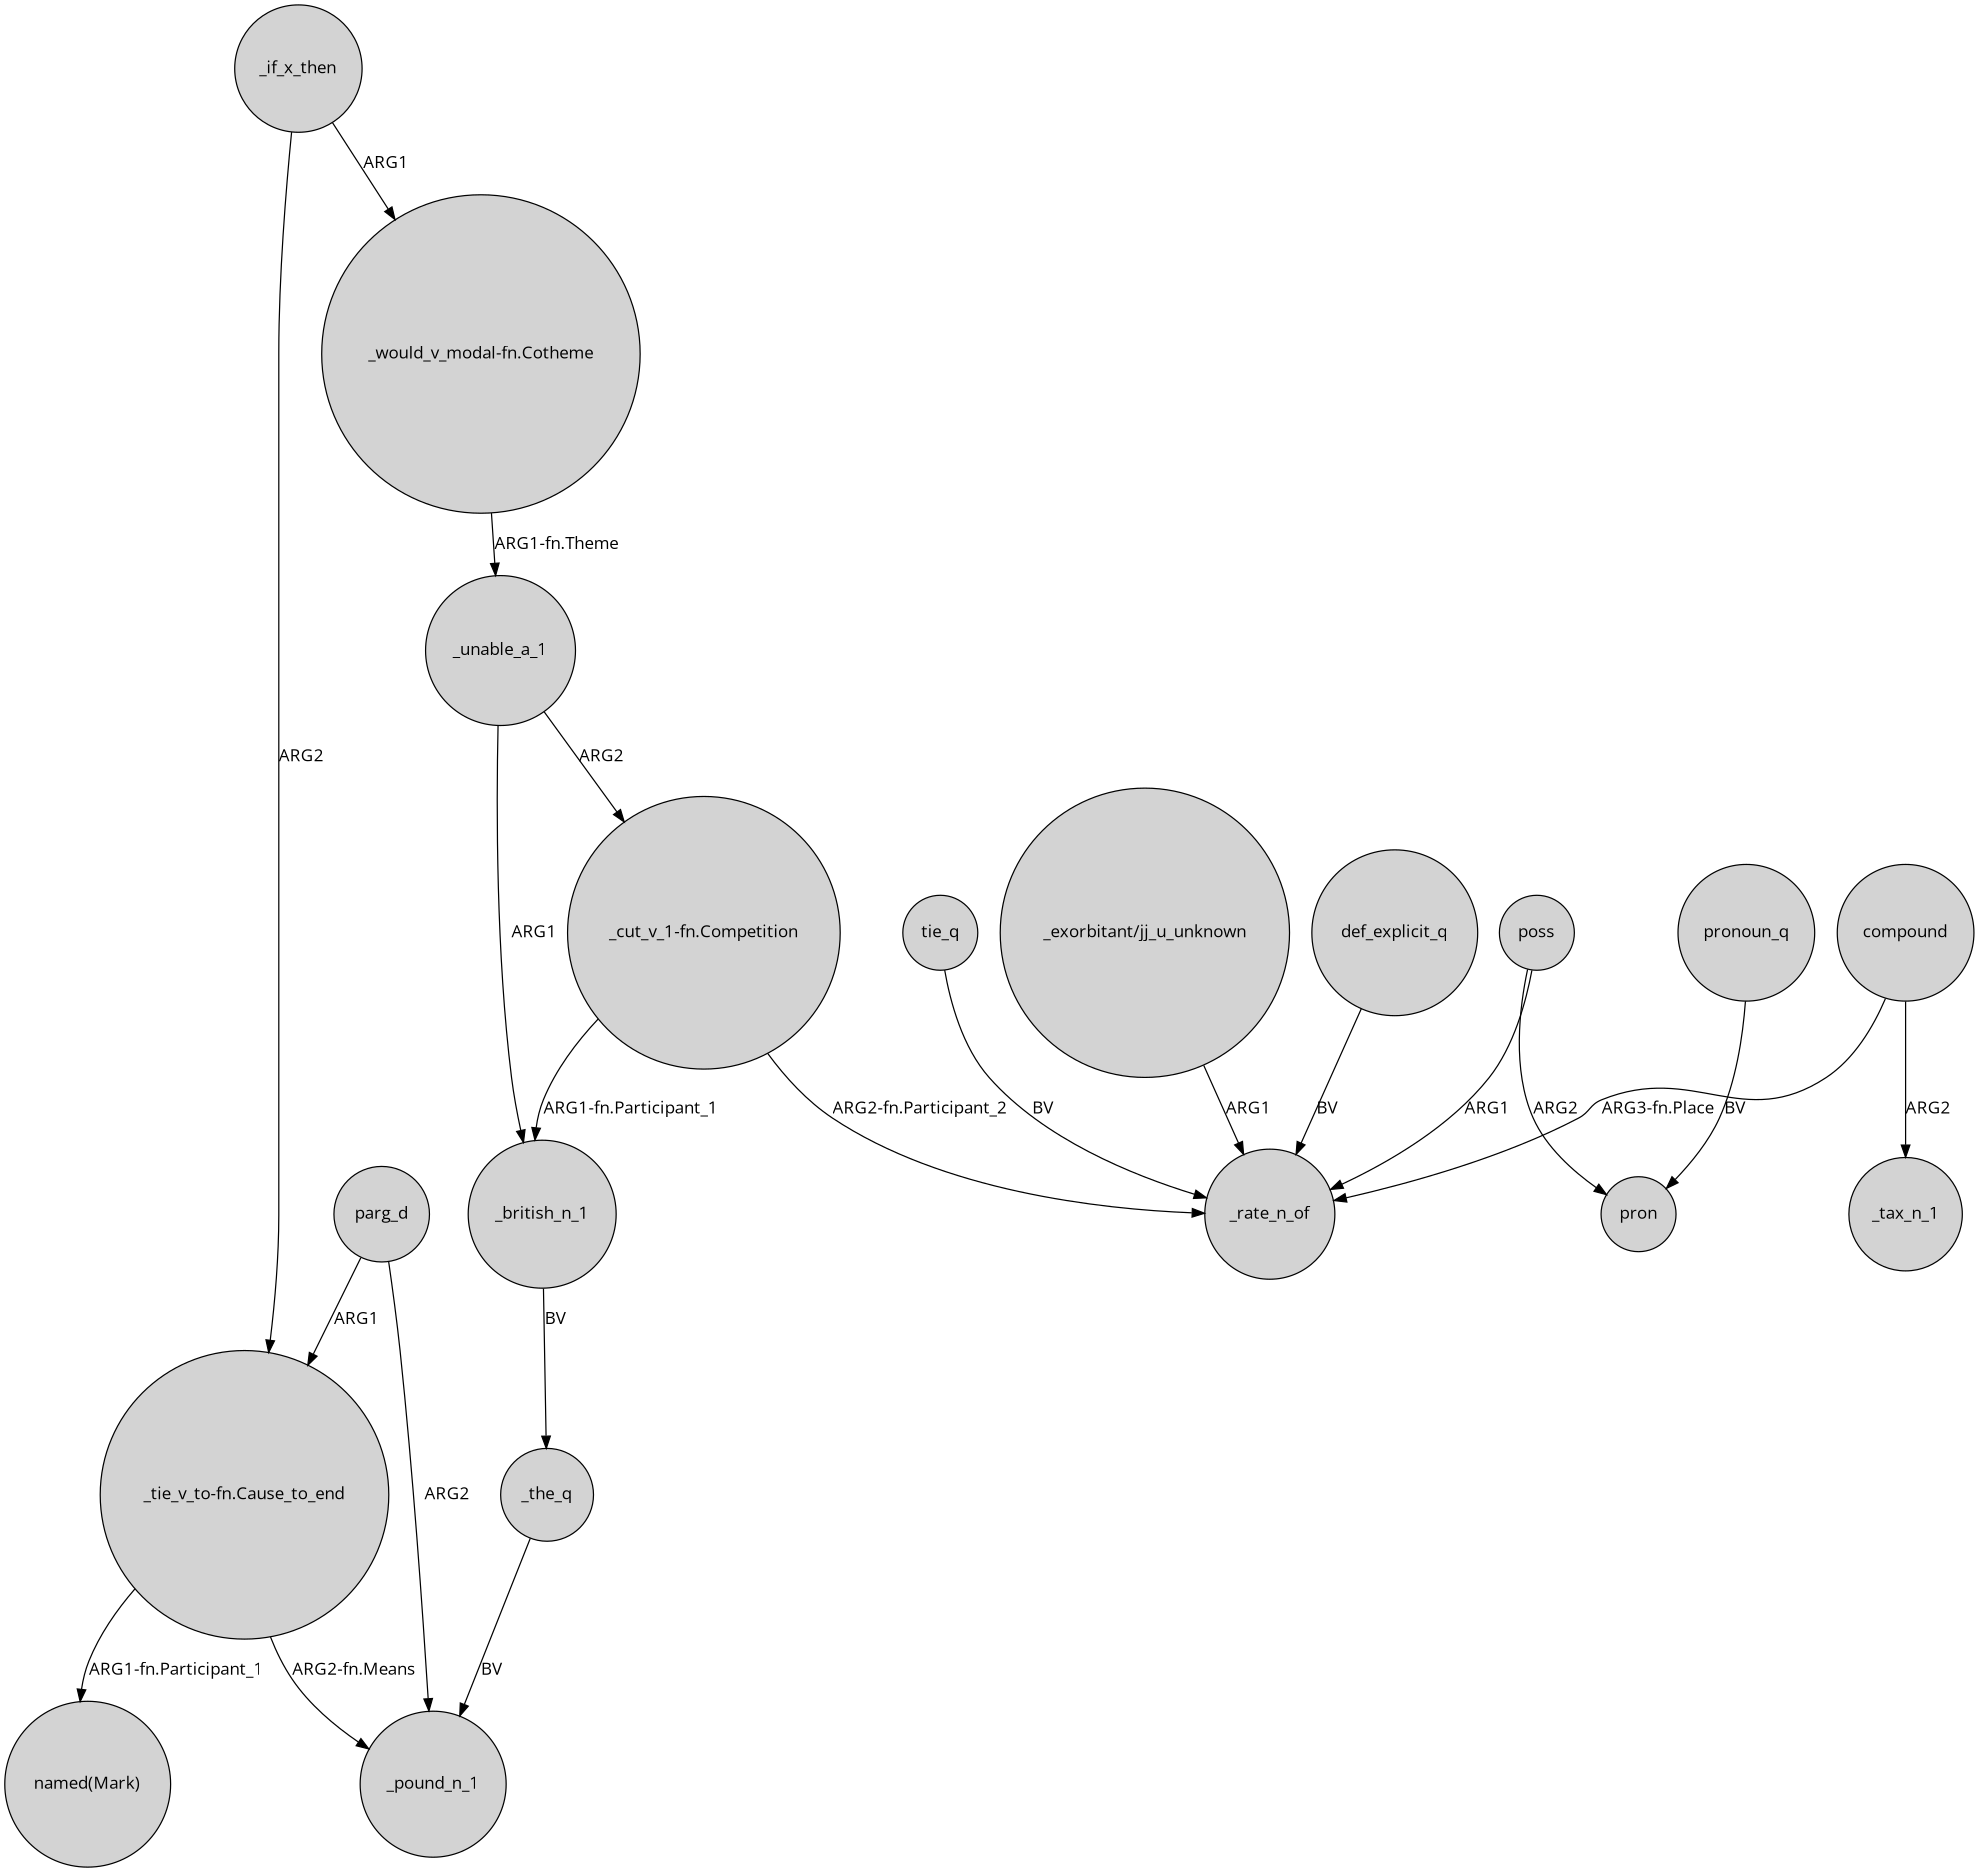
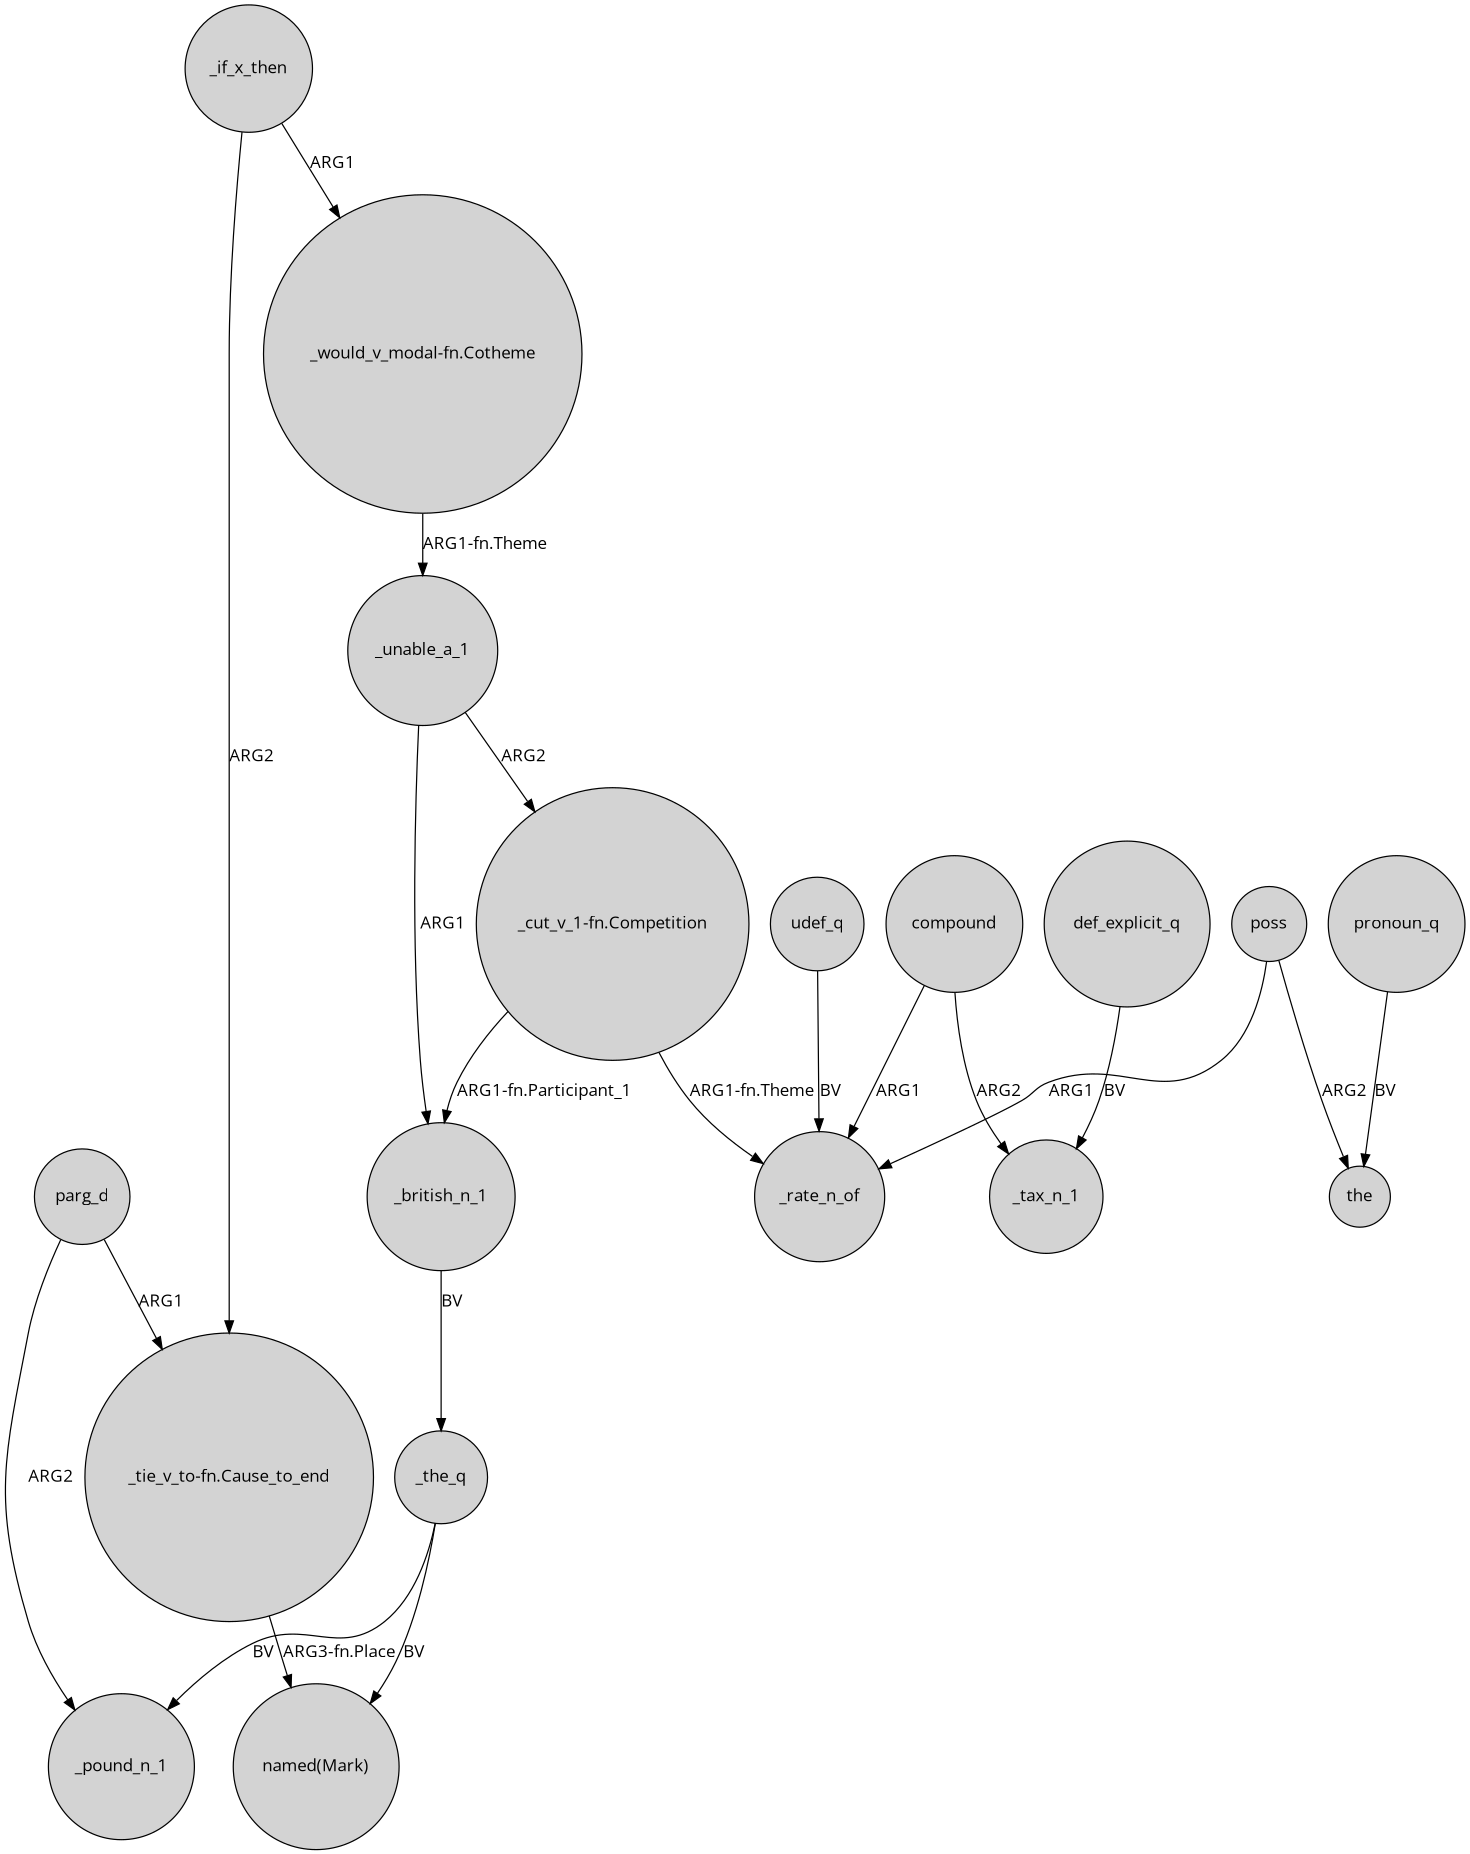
node "tie_q": label "tie_q" -> "udef_q"
node "_exorbitant/jj_u_unknown": removed
edge "def_explicit_q" -> "_rate_n_of": now "def_explicit_q" -> "_tax_n_1"
edge "_cut_v_1-fn.Competition" -> "_rate_n_of": label "ARG2-fn.Participant_2" -> "ARG1-fn.Theme"
edge "compound" -> "_rate_n_of": label "ARG3-fn.Place" -> "ARG1"
node "pron": label "pron" -> "the"
edge "_the_q" -> "named(Mark)": added, label "BV"
edge "_tie_v_to-fn.Cause_to_end" -> "named(Mark)": label "ARG1-fn.Participant_1" -> "ARG3-fn.Place"
edge "_tie_v_to-fn.Cause_to_end" -> "_pound_n_1": removed, label "ARG2-fn.Means"
